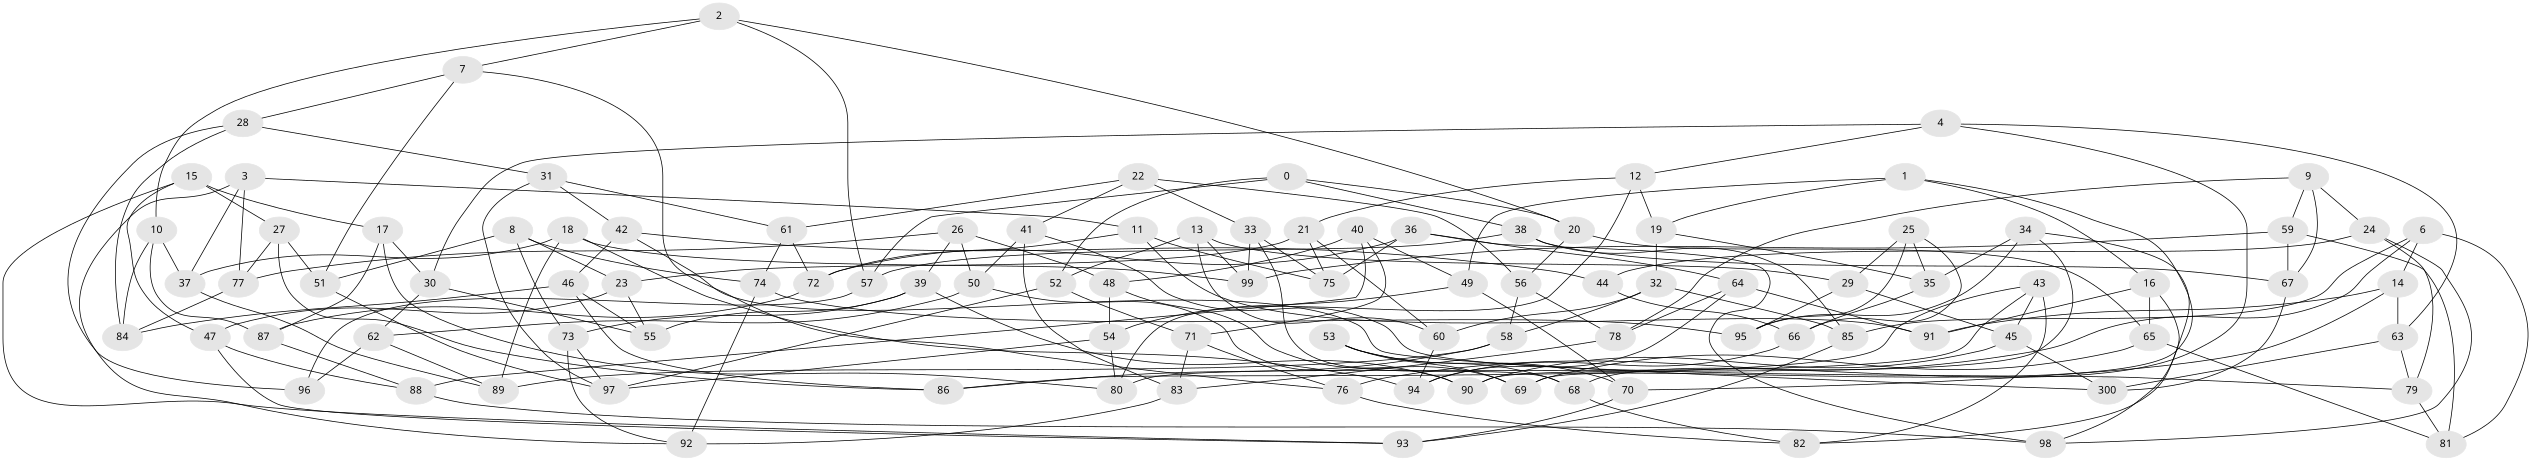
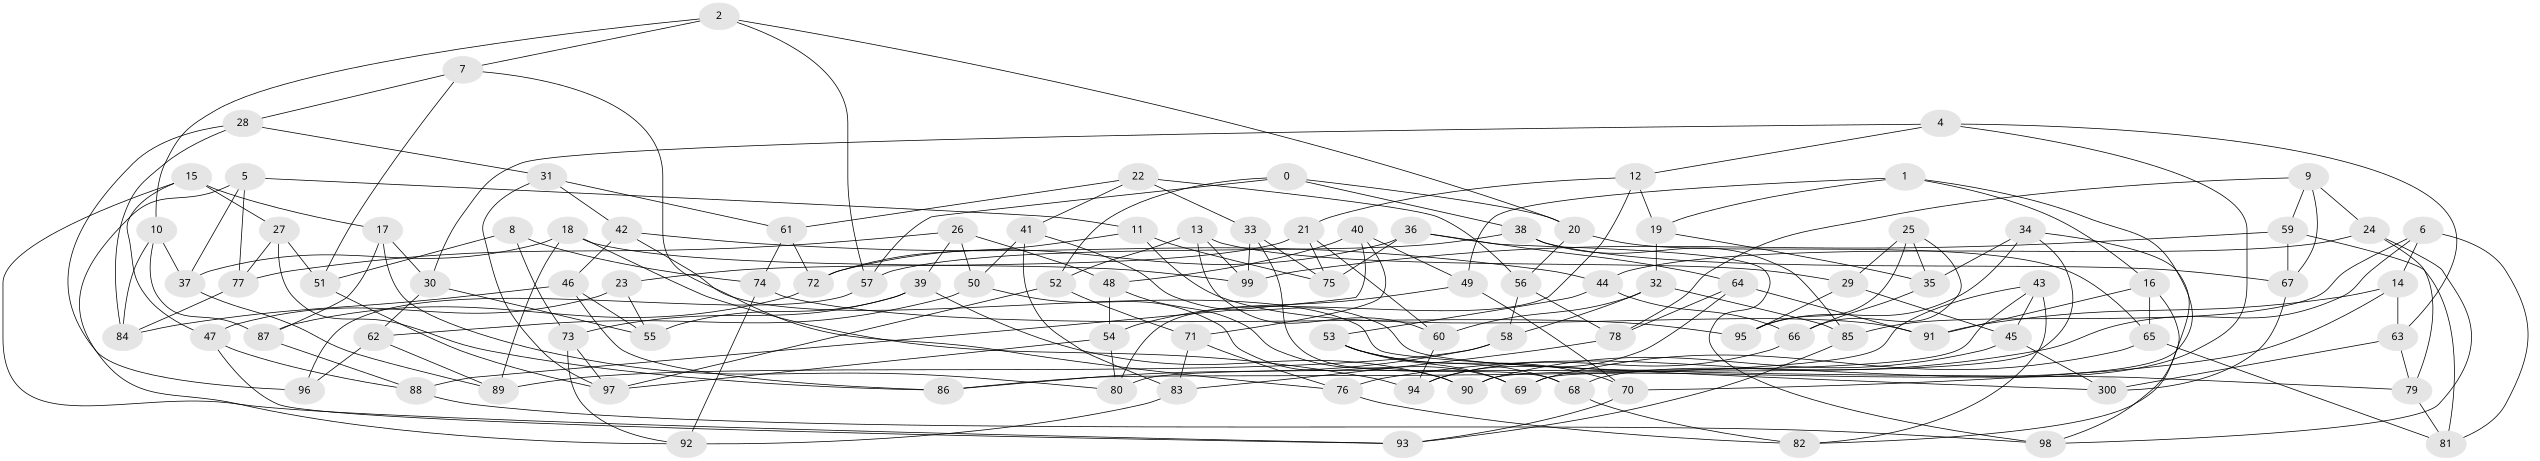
node "3": label "3" -> "5"
edge "8" -- "23": removed
edge "44" -- "53": added
